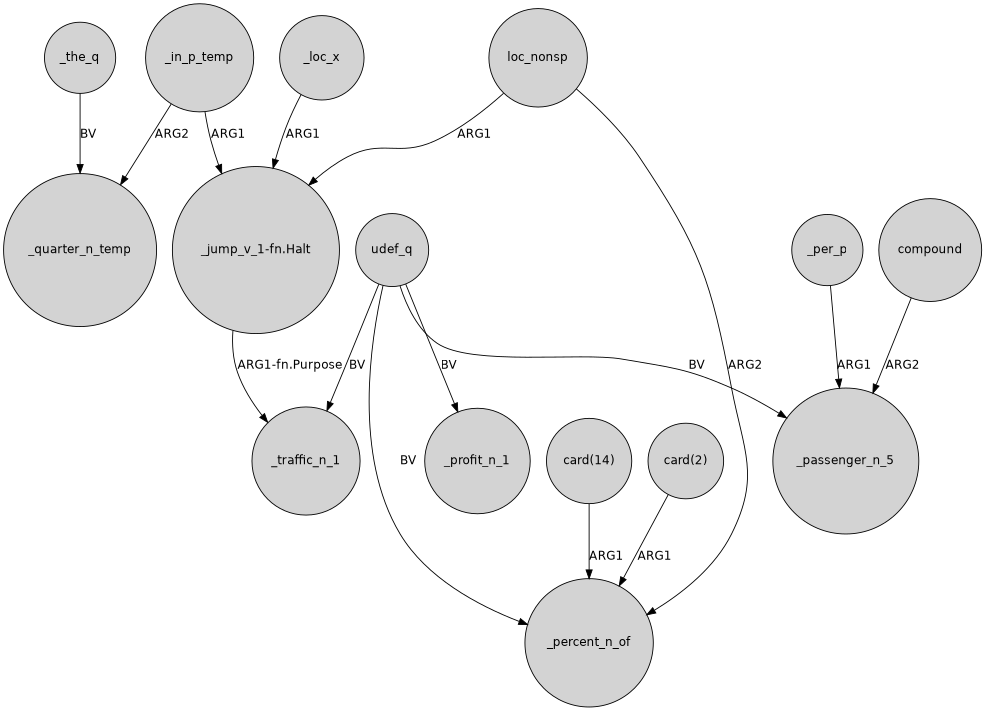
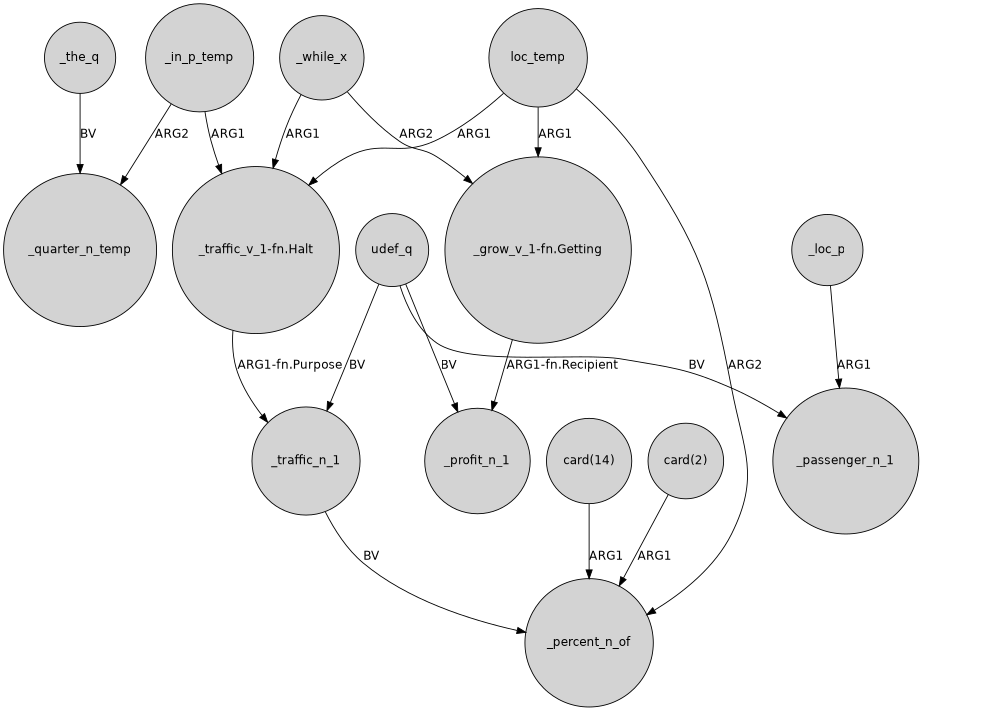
node "_loc_x": label "_loc_x" -> "_while_x"
node "loc_nonsp": label "loc_nonsp" -> "loc_temp"
node "_jump_v_1-fn.Halt": label "_jump_v_1-fn.Halt" -> "_traffic_v_1-fn.Halt"
node "_grow_v_1-fn.Getting": added
node "_per_p": label "_per_p" -> "_loc_p"
node "compound": removed
node "_passenger_n_5": label "_passenger_n_5" -> "_passenger_n_1"
edge "udef_q" -> "_percent_n_of": now "_traffic_n_1" -> "_percent_n_of"
